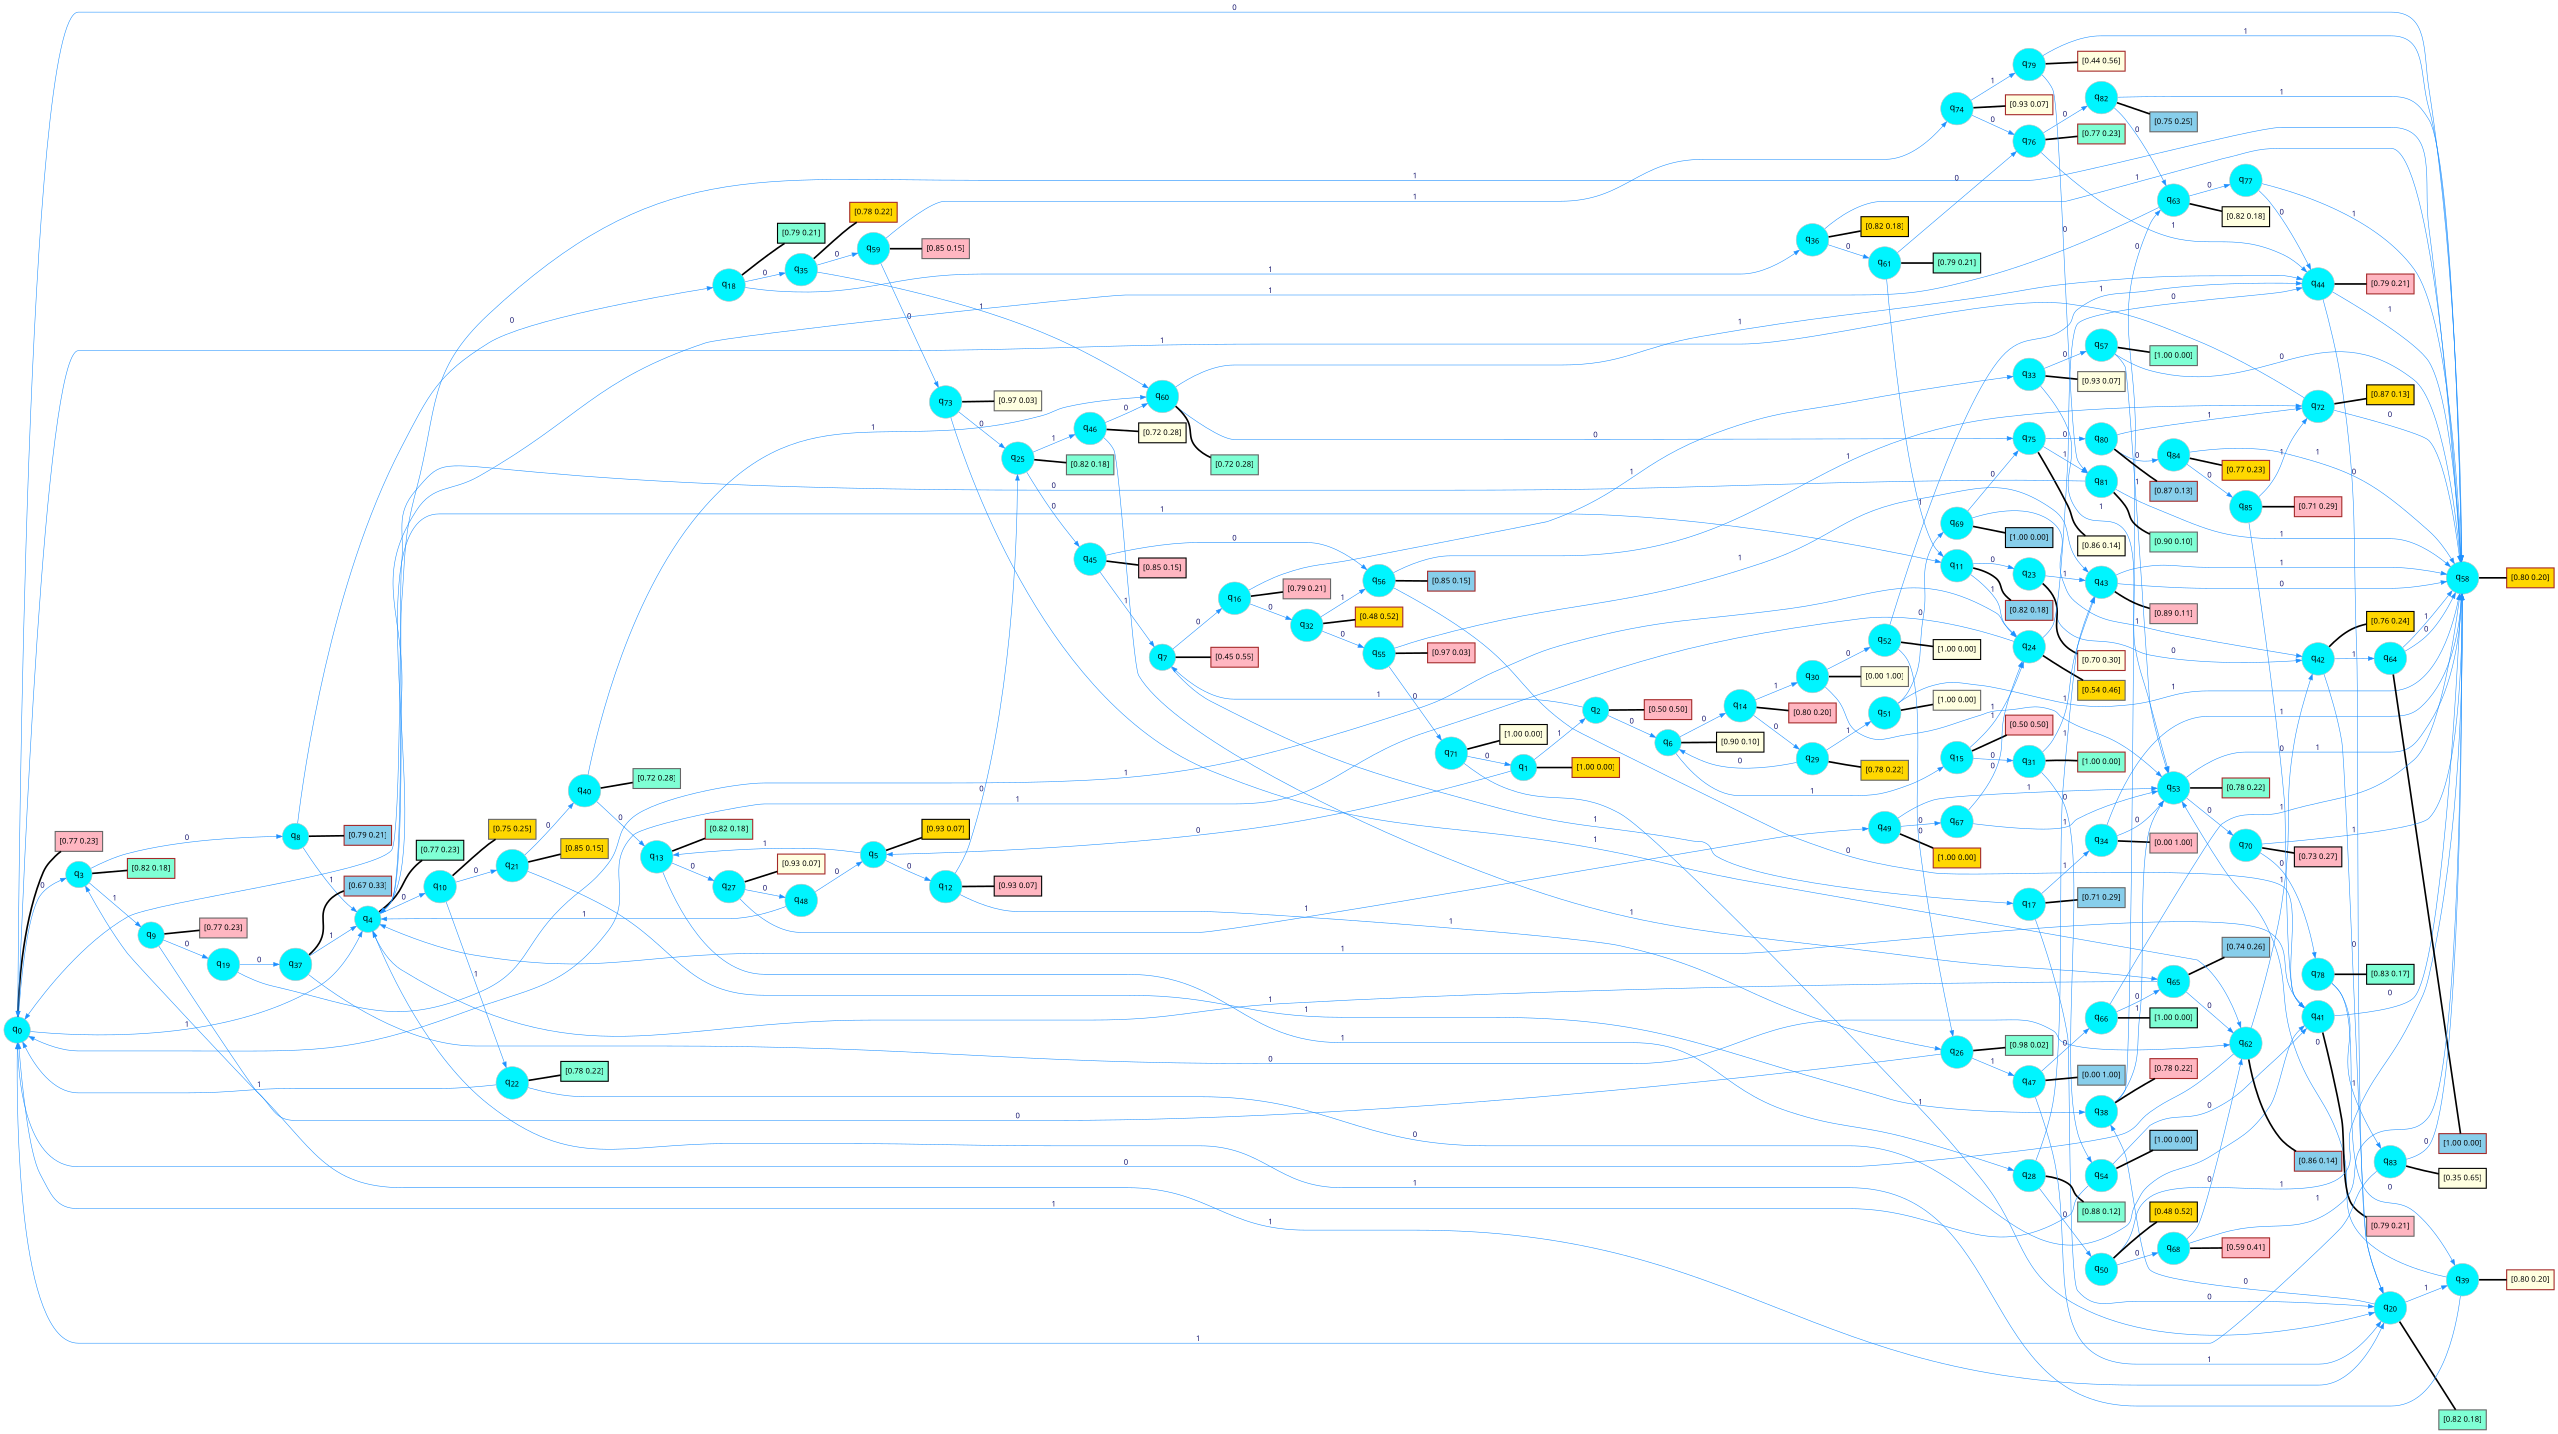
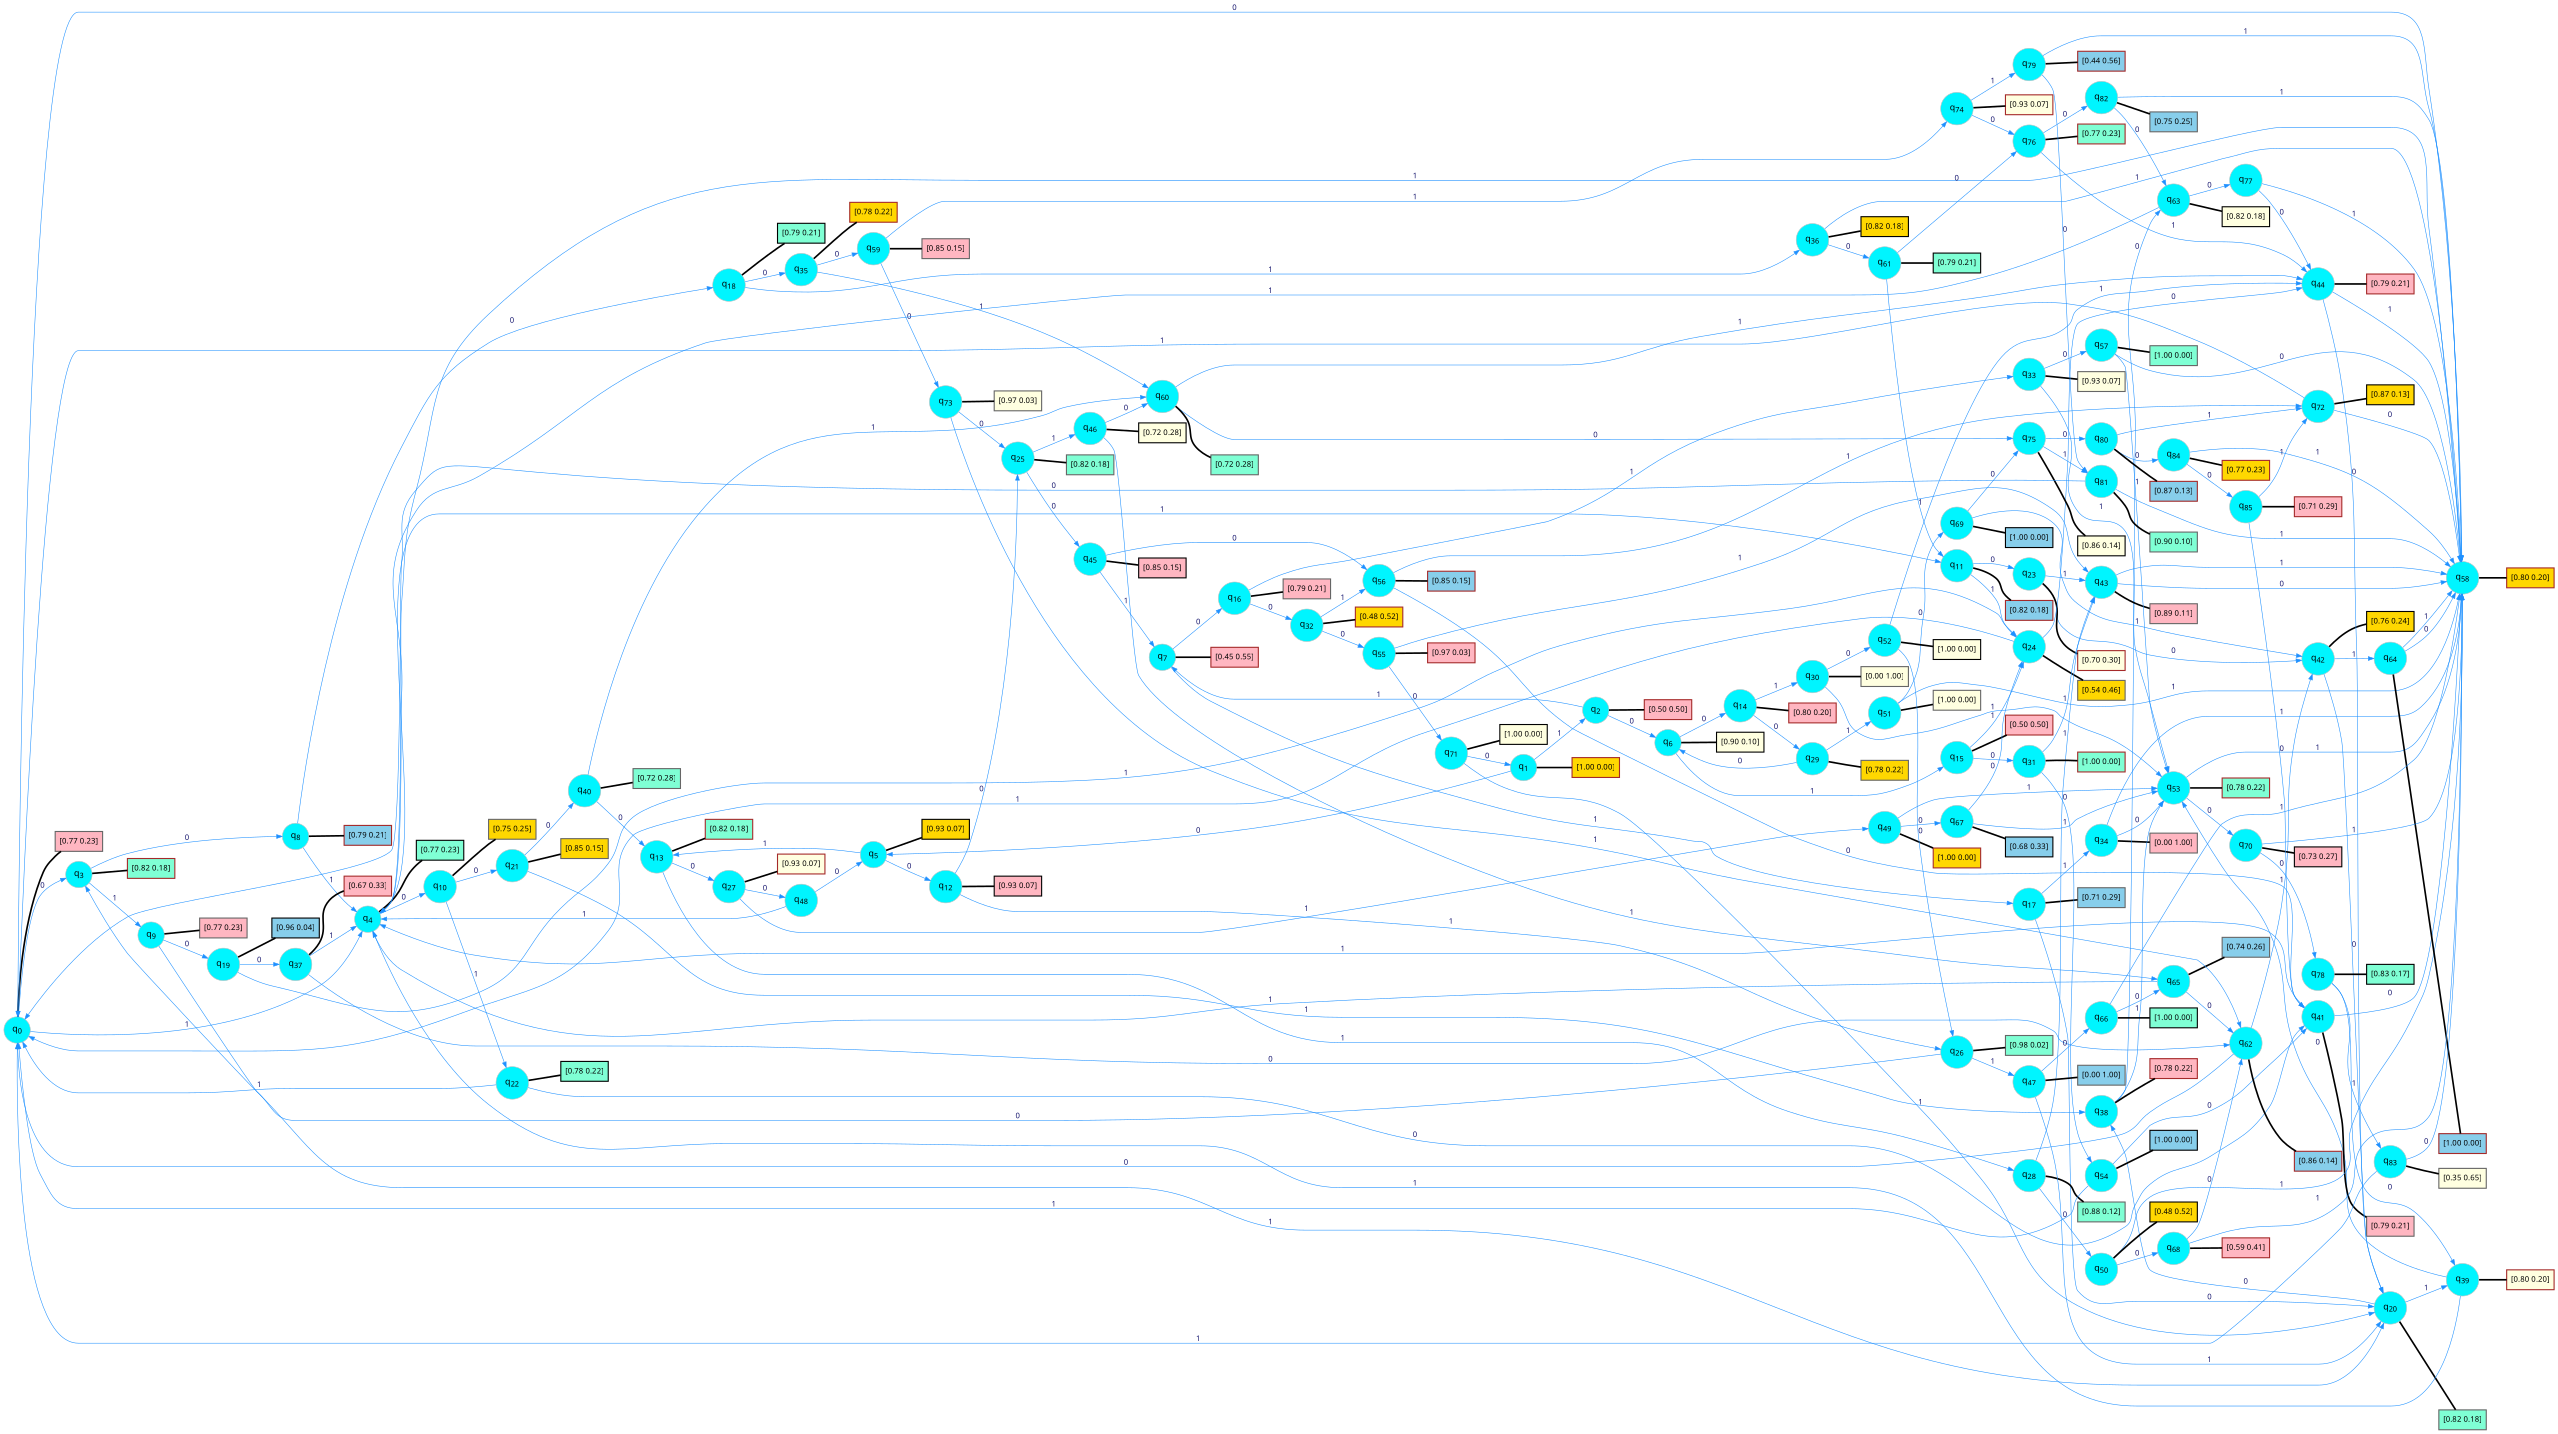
node "[0.44 0.56]": fillcolor lightyellow -> skyblue
node "[0.68 0.33]": added
node "[0.67 0.33]": fillcolor skyblue -> lightpink
node "[0.96 0.04]": added
node "[0.35 0.65]": color black -> gray40
